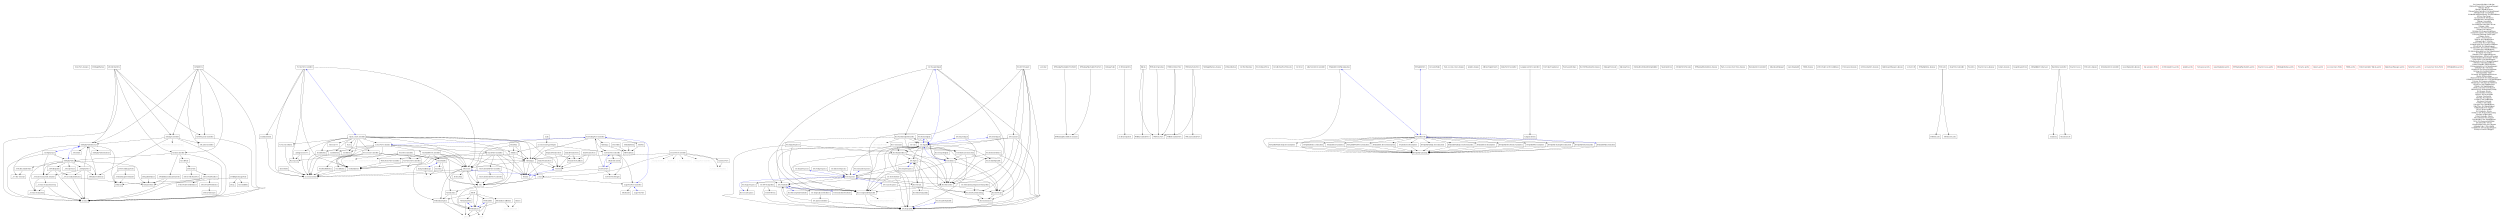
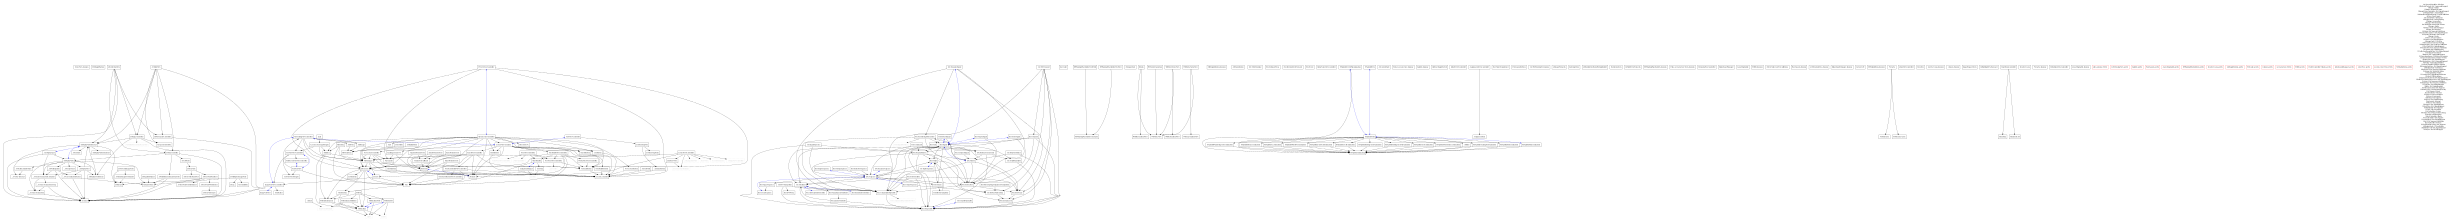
edge "PreviewViewController" -> "ContinueButton": now "ACEDrawingView" -> "ContinueButton"
node "DrawViewController": added
node "RTSpinKitWaveAnimation": label "RTSpinKitWaveAnimation" -> "UISlider"
node "UIRefreshControl": label "UIRefreshControl" -> "FullScreenNoteViewController"
